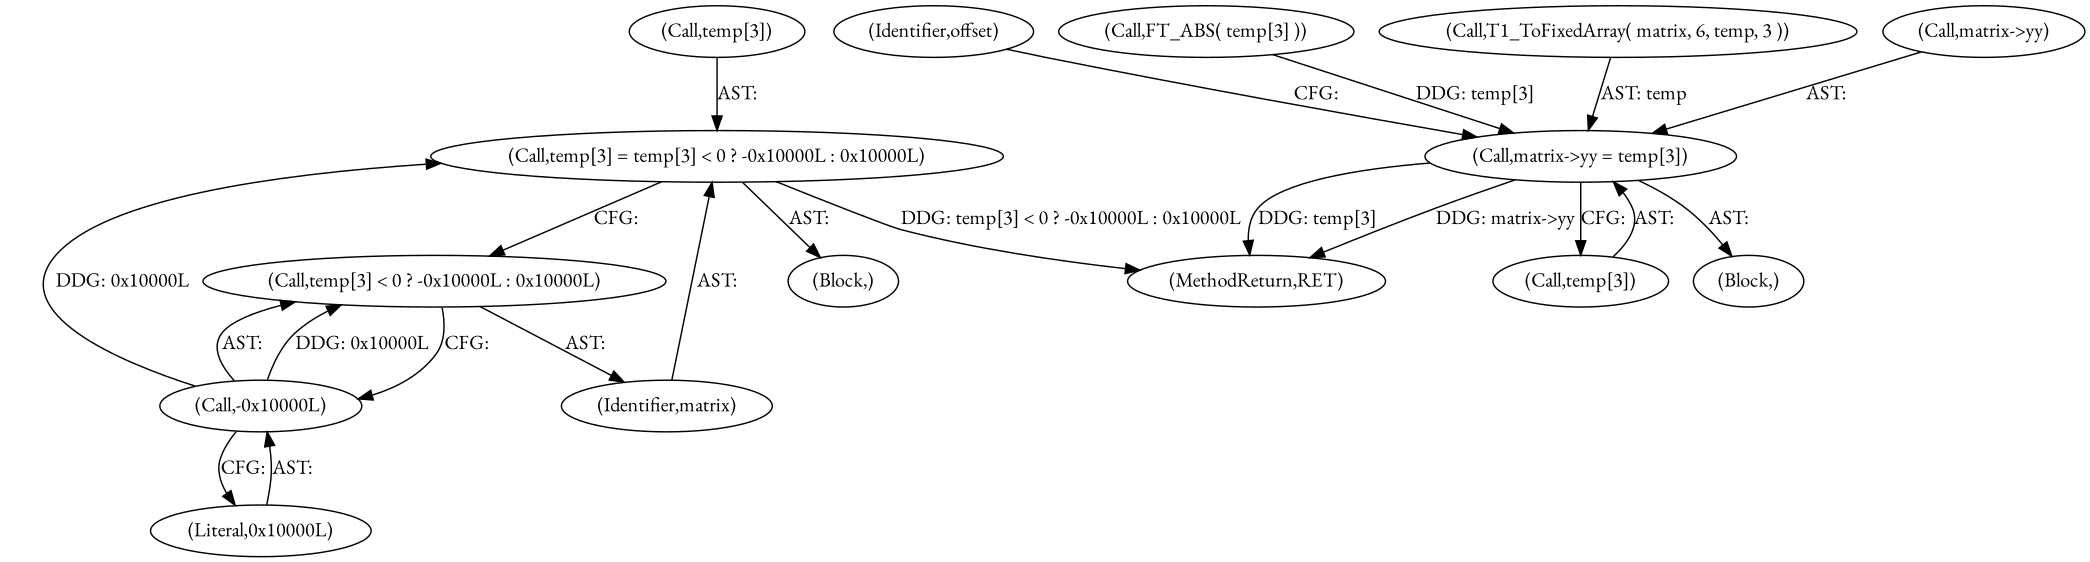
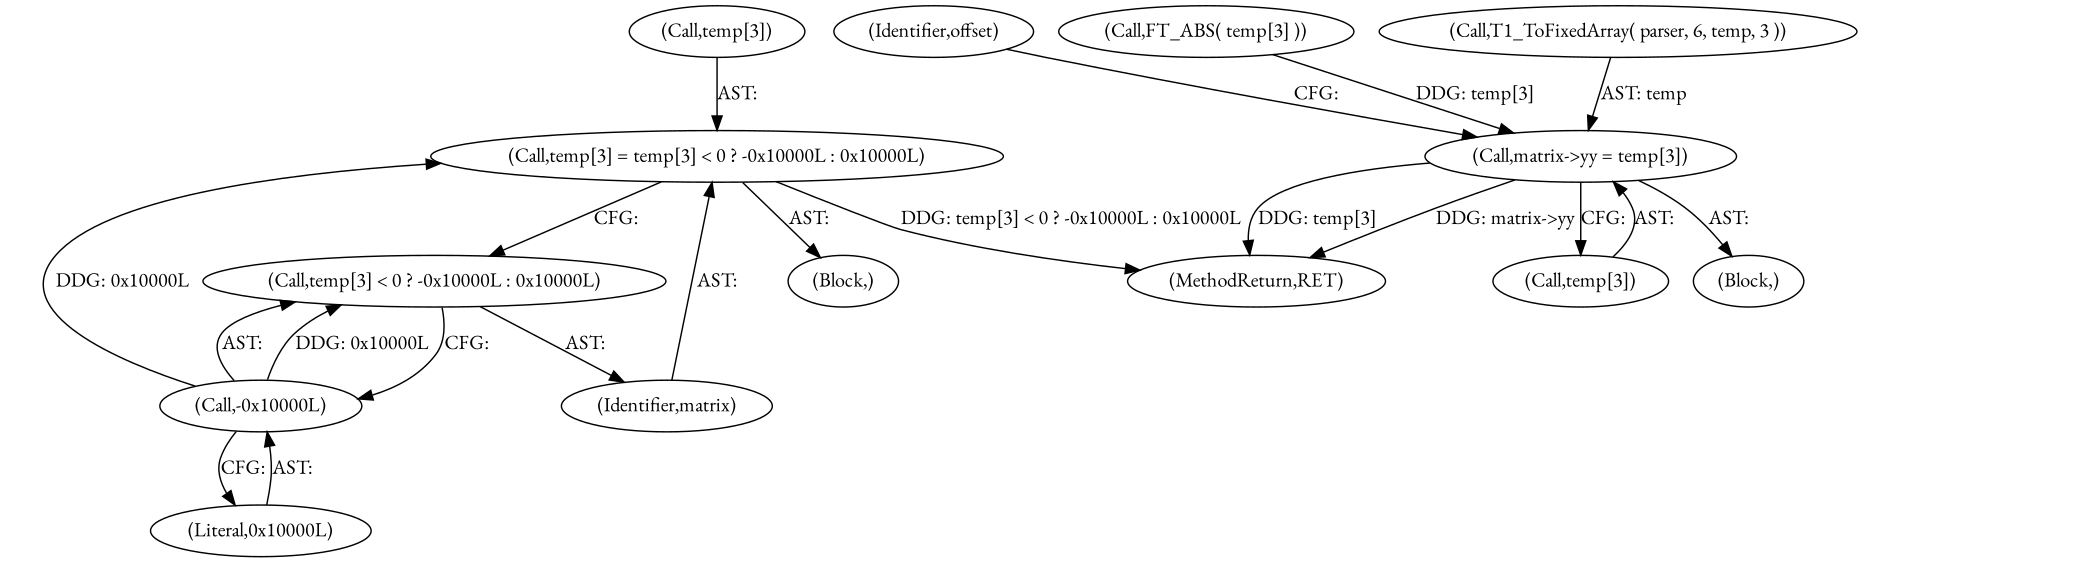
node "(Call,T1_ToFixedArray( matrix, 6, temp, 3 ))": label "(Call,T1_ToFixedArray( matrix, 6, temp, 3 ))" -> "(Call,T1_ToFixedArray( parser, 6, temp, 3 ))"
node "(Call,matrix->yy)": removed
